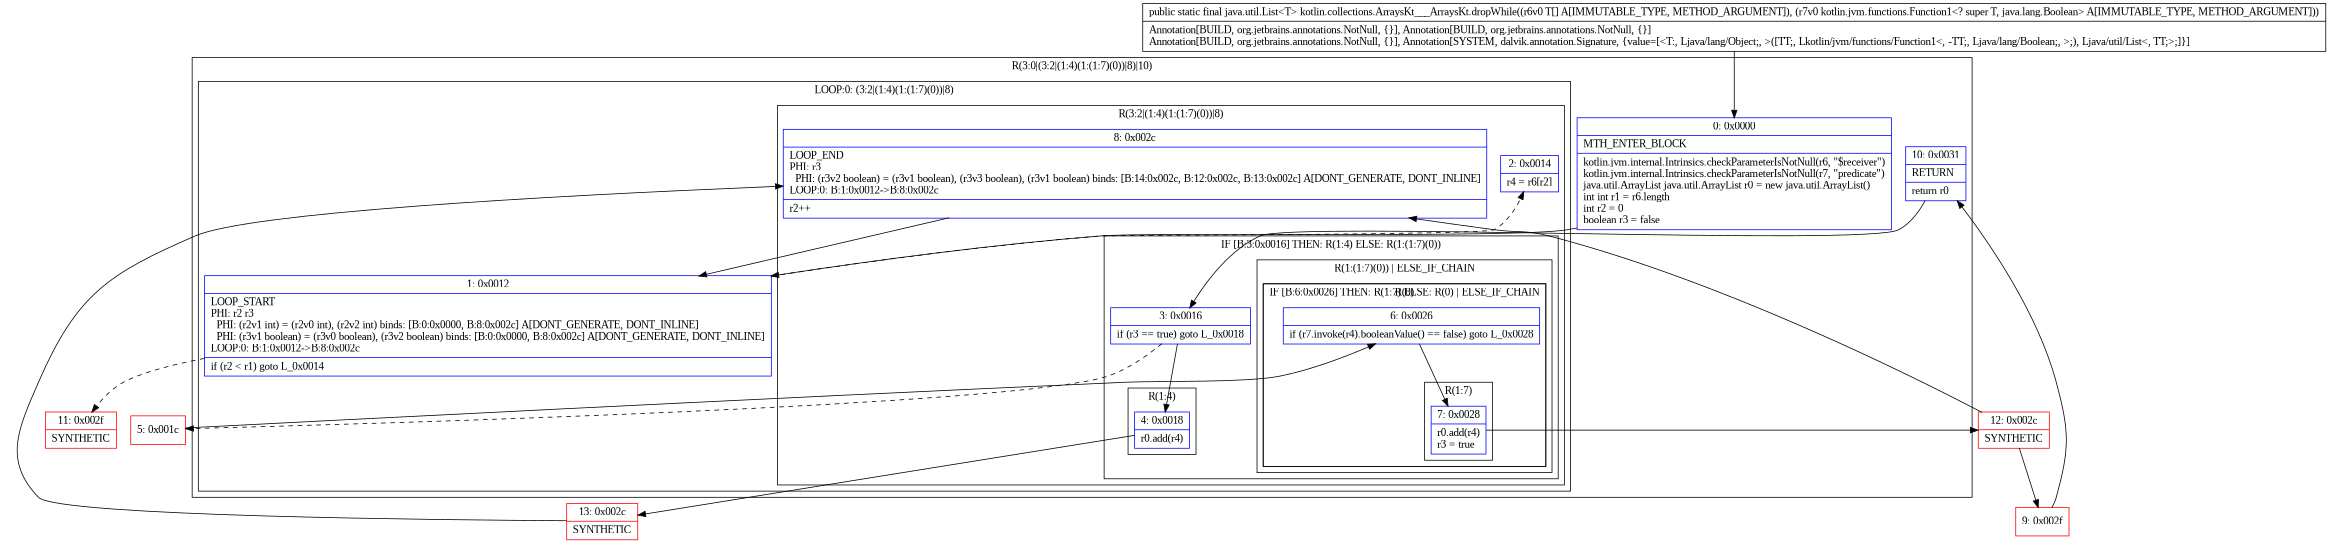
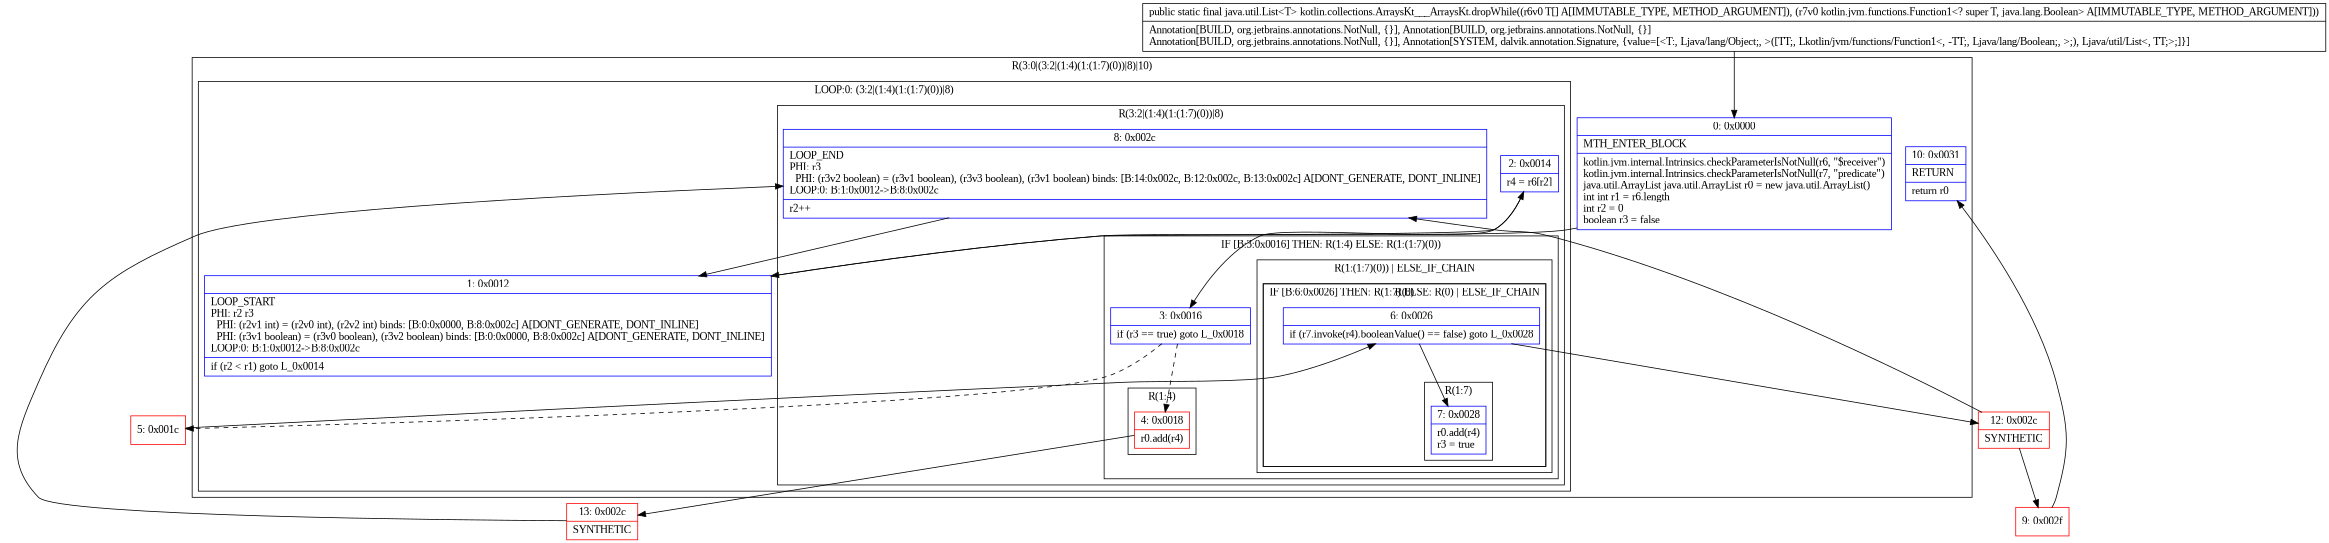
edge "10: 0x0031" -> "3: 0x0016": now "2: 0x0014" -> "3: 0x0016"
edge "1: 0x0012" -> "2: 0x0014": style dashed -> solid
edge "3: 0x0016" -> "4: 0x0018": style solid -> dashed
node "11: 0x002f": removed
node "4: 0x0018": color blue -> red
edge "7: 0x0028" -> "12: 0x002c": now "6: 0x0026" -> "12: 0x002c"
